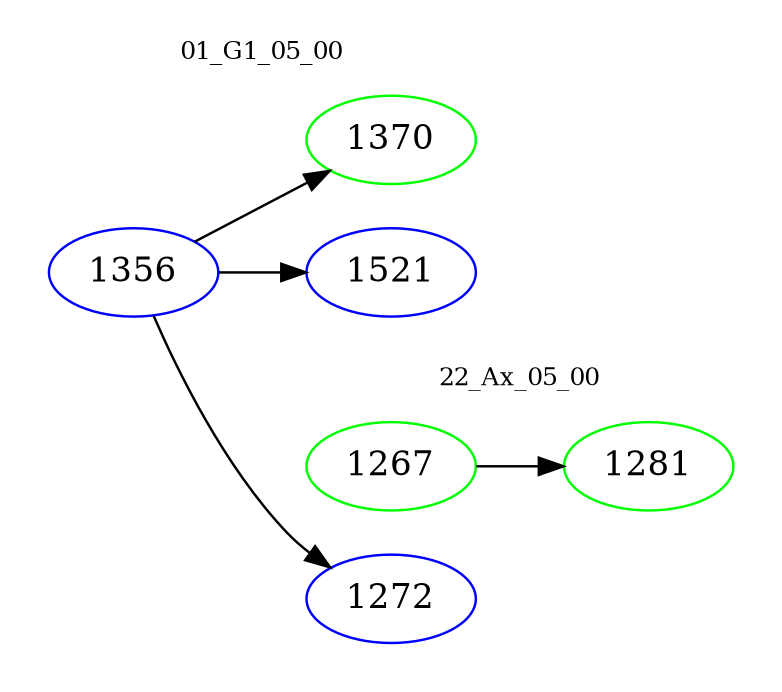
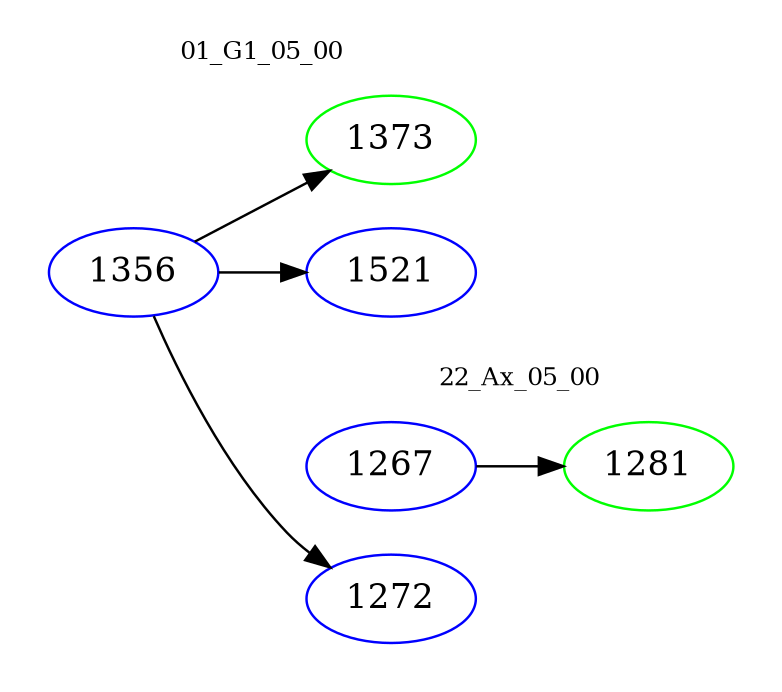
node "1370": label "1370" -> "1373"
node "1267": color green -> blue
